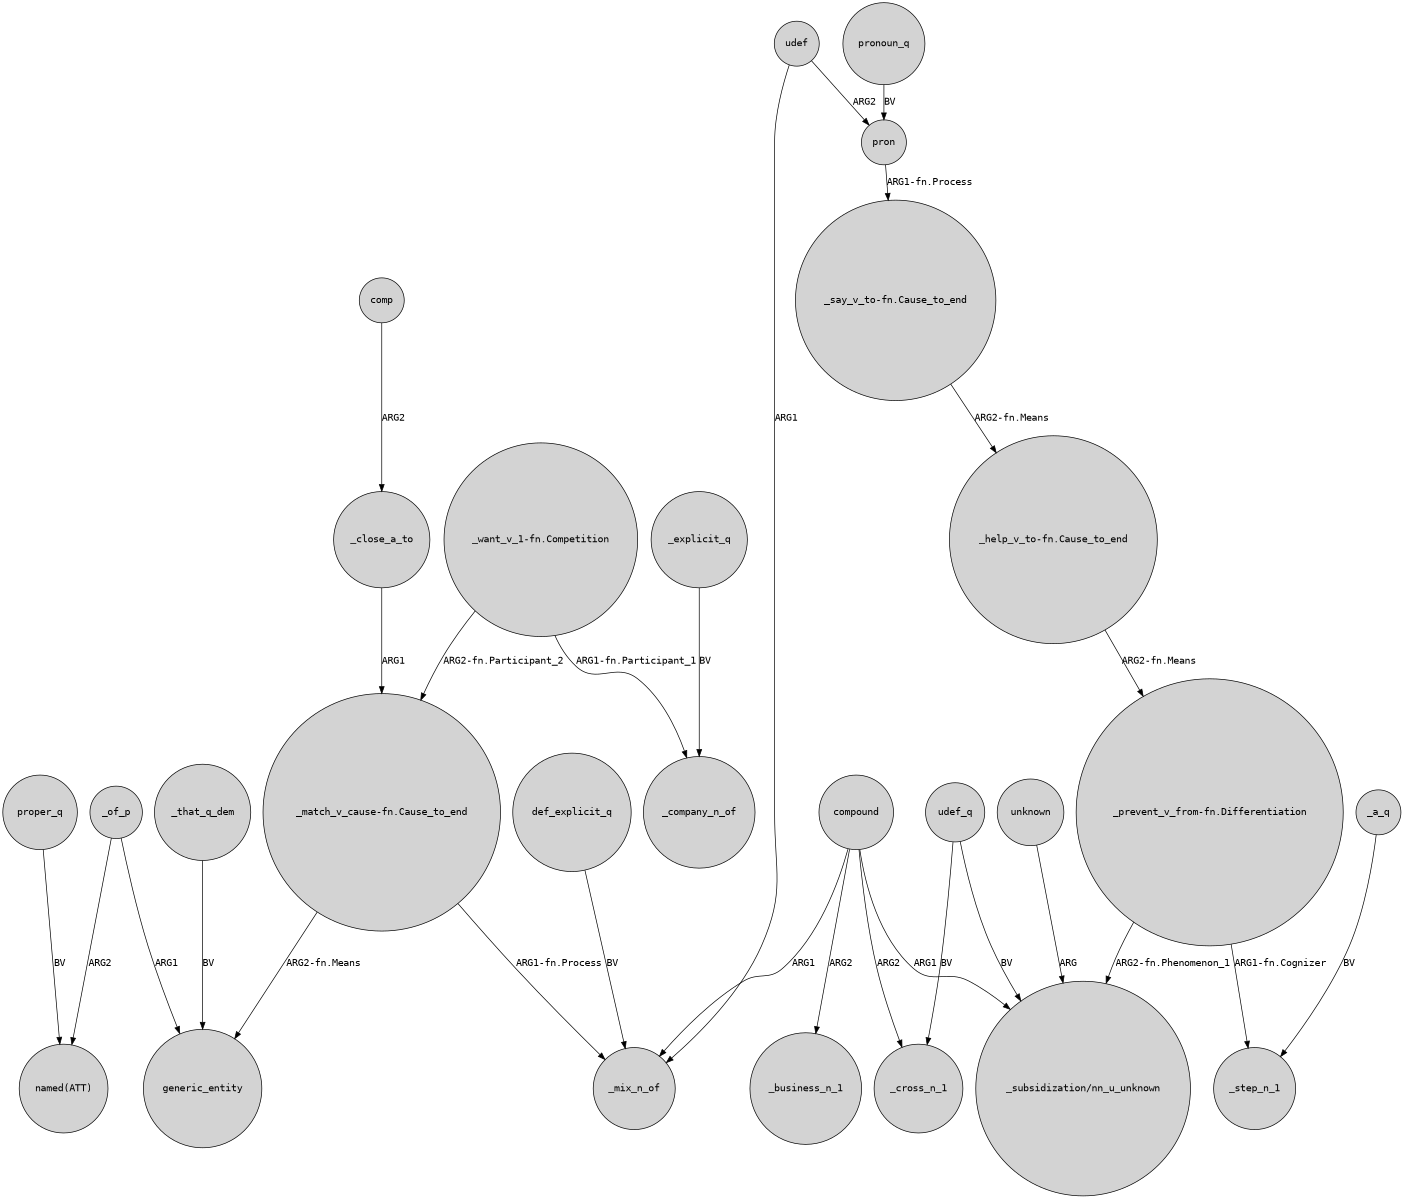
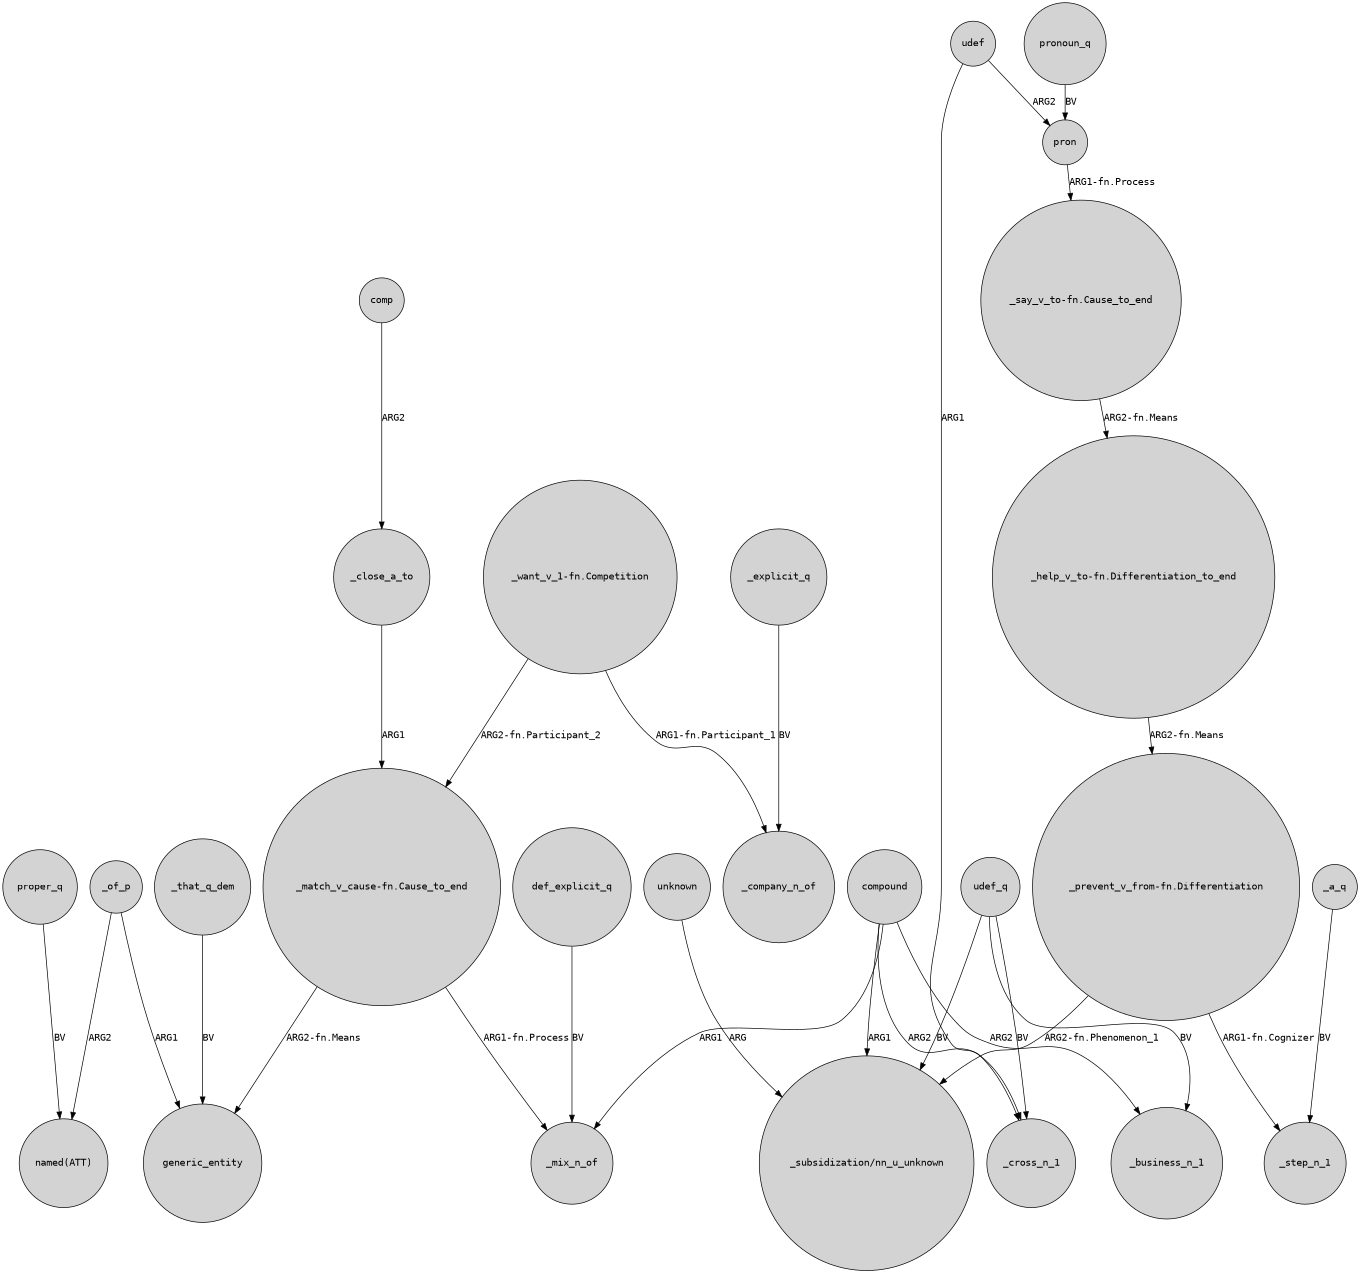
node "_help_v_to-fn.Cause_to_end": label "_help_v_to-fn.Cause_to_end" -> "_help_v_to-fn.Differentiation_to_end"
edge "udef" -> "_mix_n_of": now "udef" -> "_cross_n_1"
edge "udef_q" -> "_business_n_1": added, label "BV"
